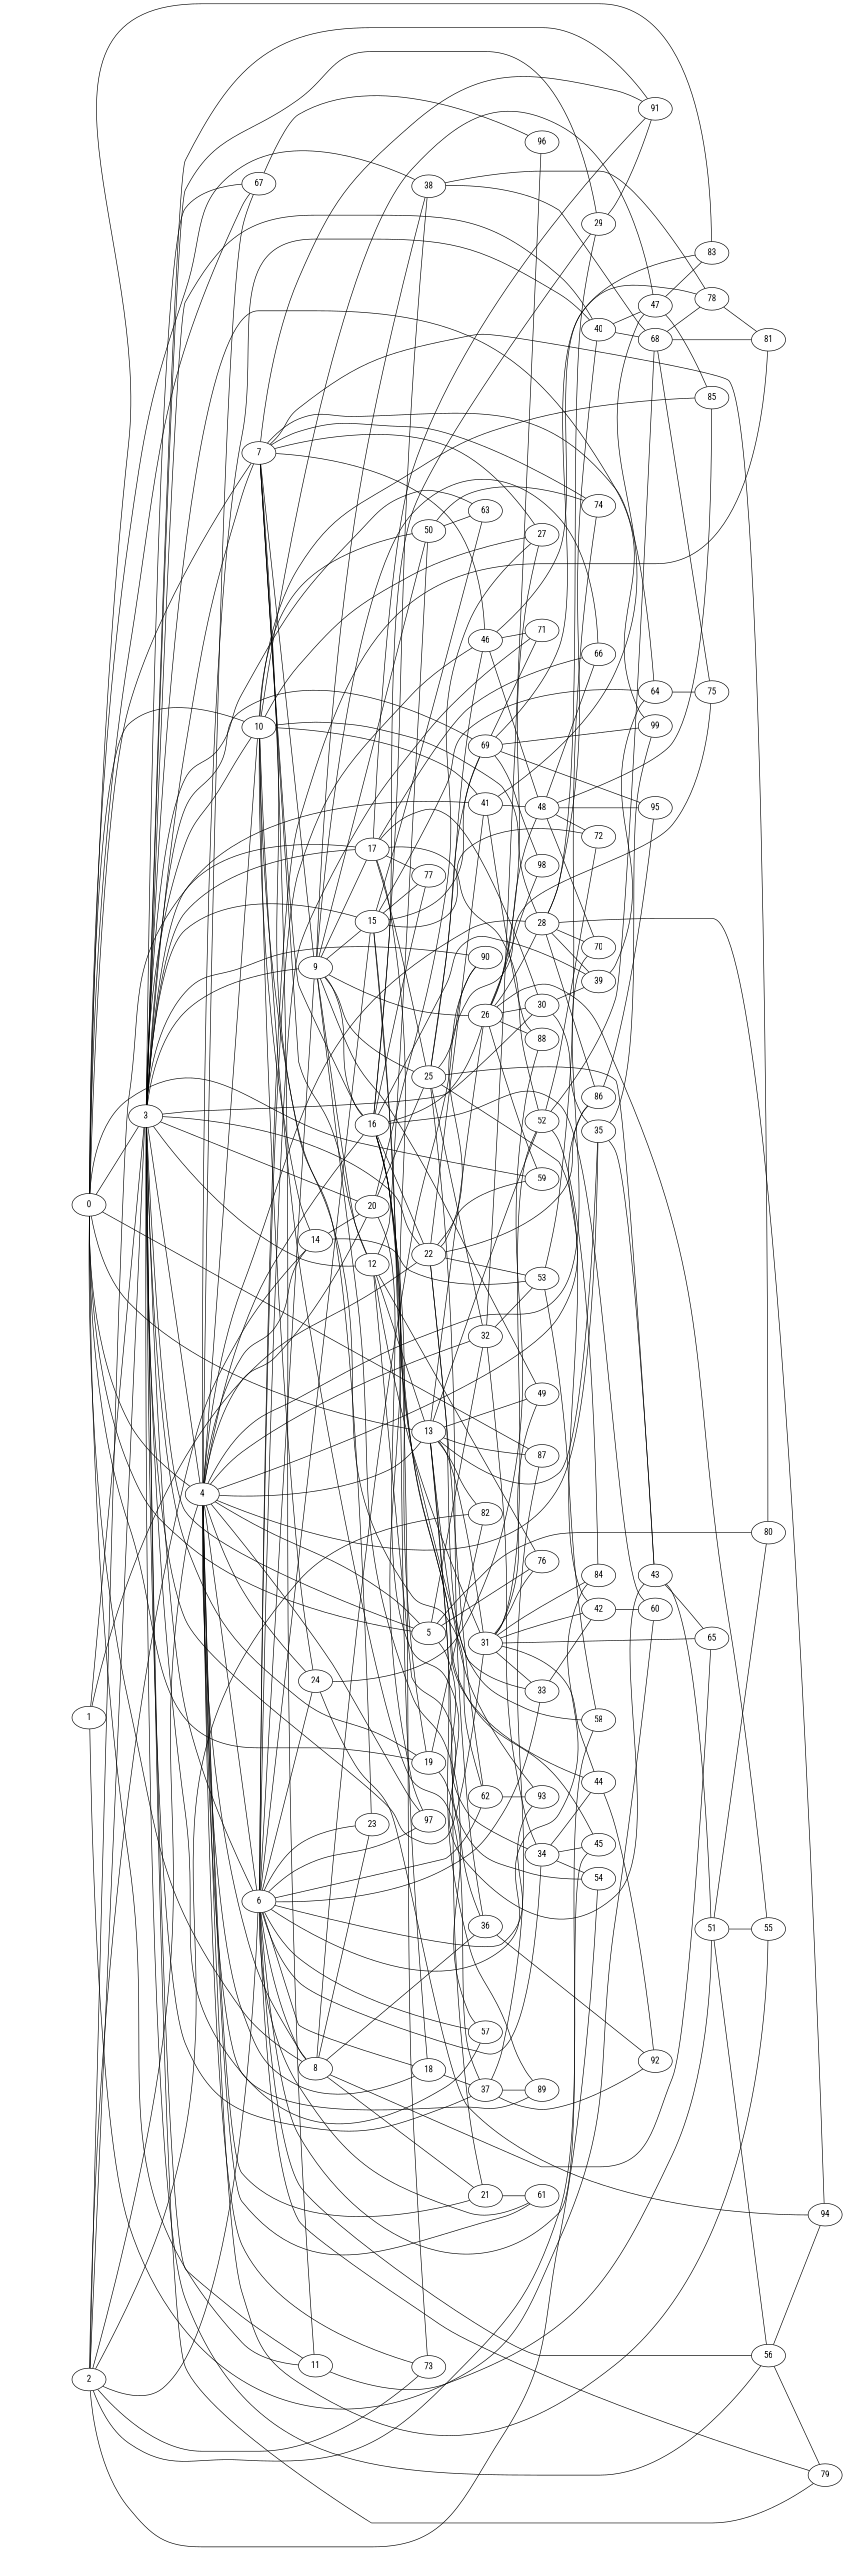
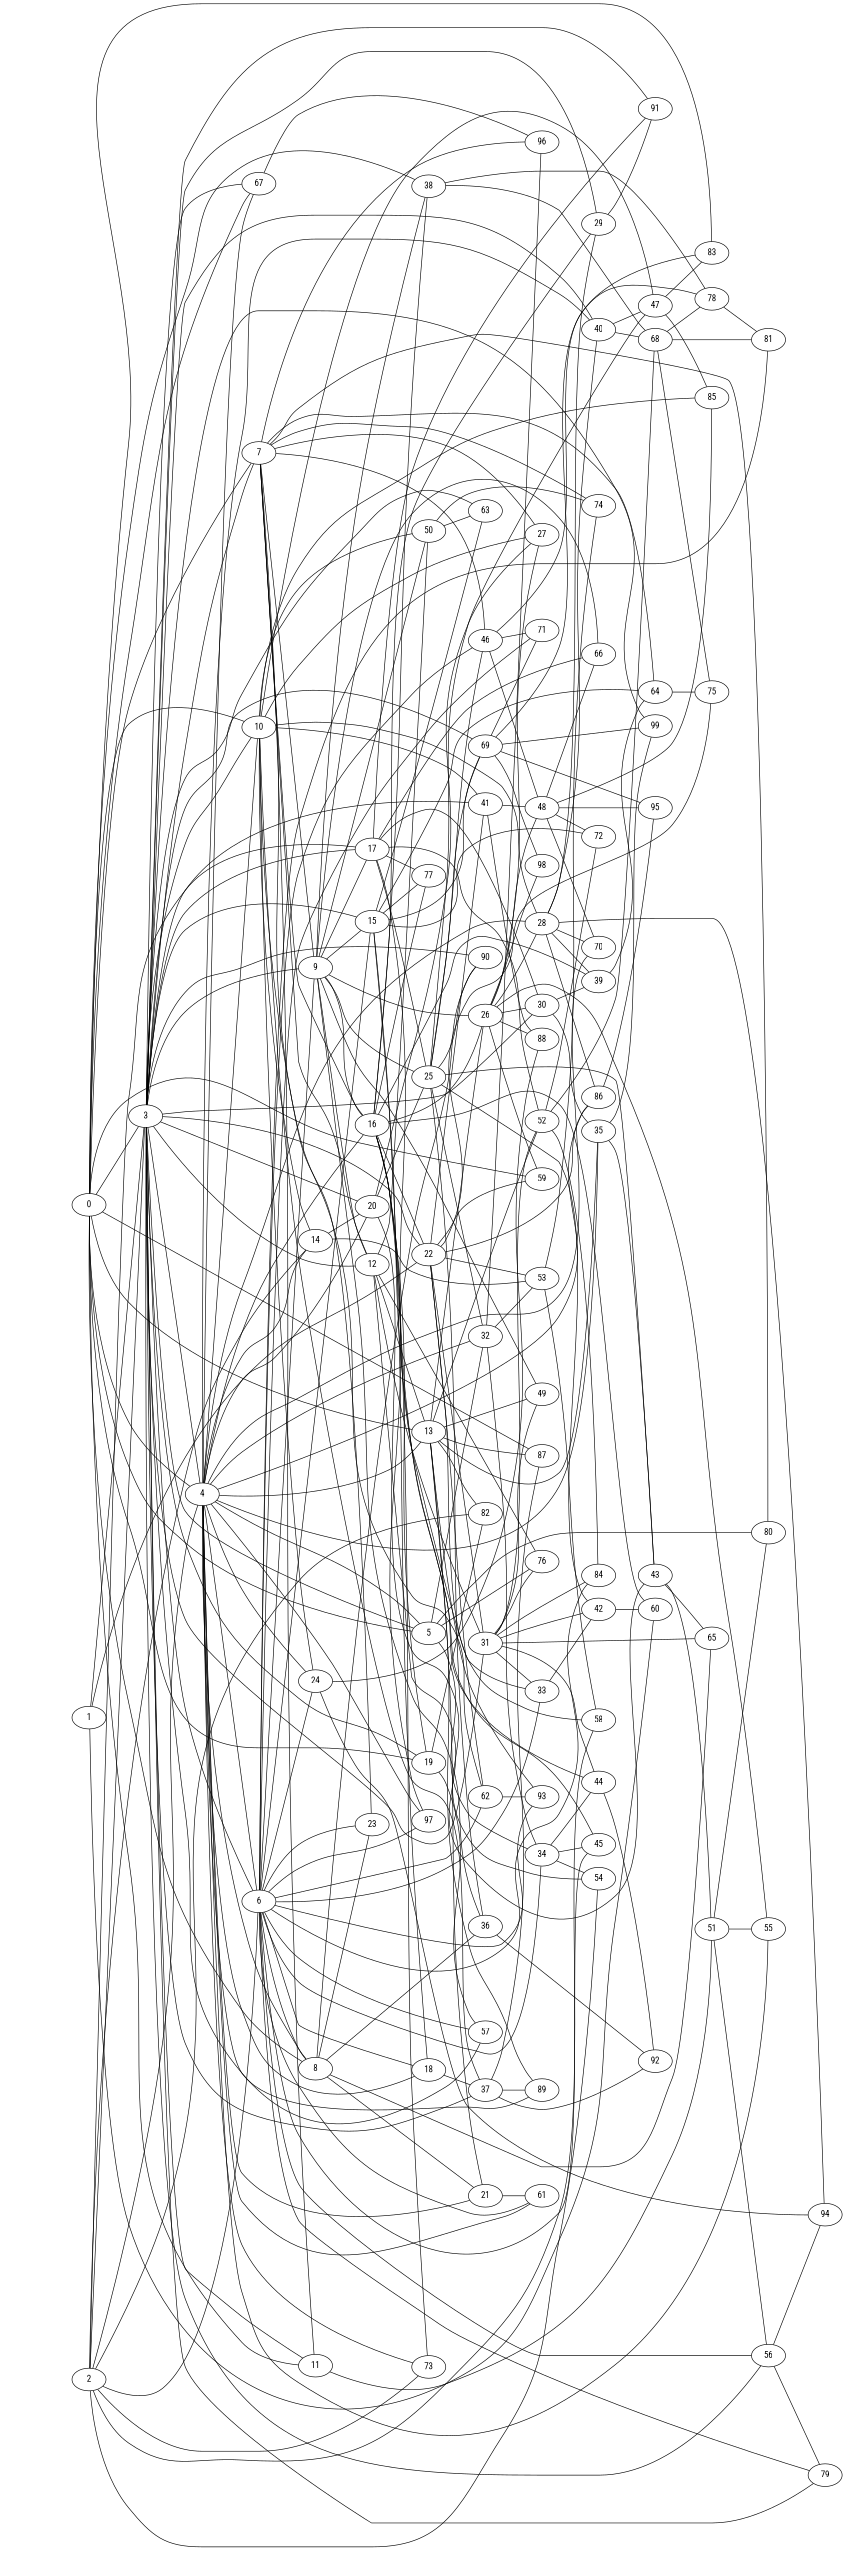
edge "91" -- "7": now "96" -- "7"
edge "47" -- "41": now "47" -- "25"
edge "13" -- "31": now "22" -- "31"
